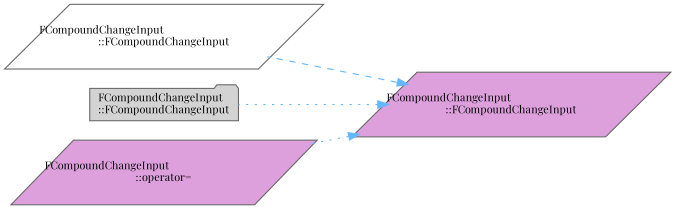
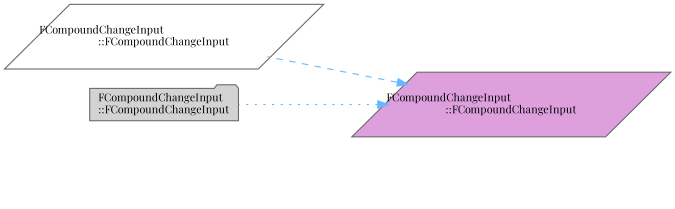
node "FCompoundChangeInput ::operator=": removed
